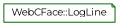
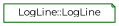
node "WebCFace::LogLine": label "WebCFace::LogLine" -> "LogLine::LogLine"
